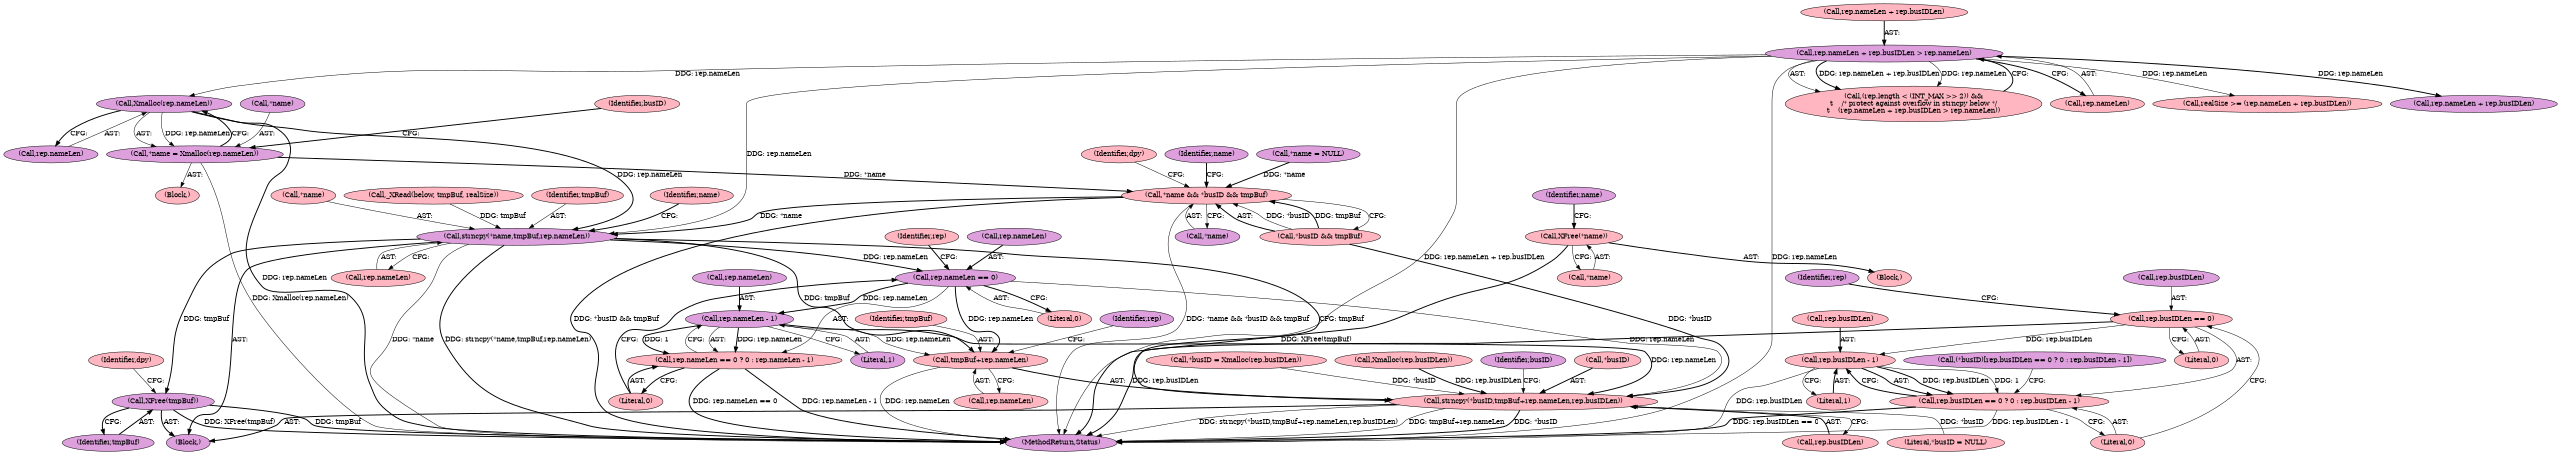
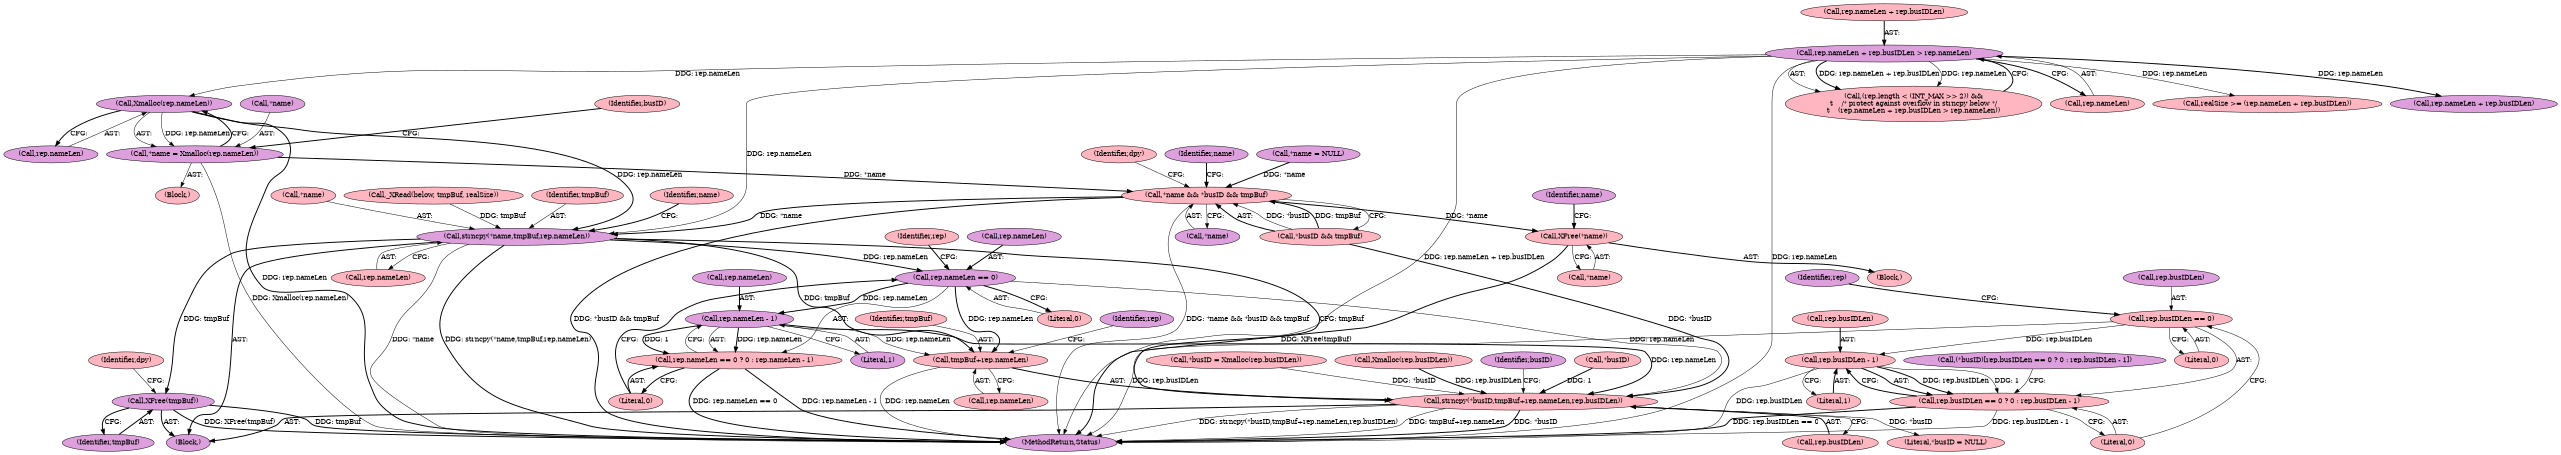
edge "(Call,*name && *busID && tmpBuf)" -> "(Call,XFree(*name))": added, label "DDG: *name"
edge "(Call,rep.busIDLen == 0)" -> "(MethodReturn,Status)": style bold -> solid
edge "(Call,*busID)" -> "(Call,strncpy(*busID,tmpBuf+rep.nameLen,rep.busIDLen))": label "AST: " -> "DDG: 1"
edge "(Literal,*busID = NULL)" -> "(Call,strncpy(*busID,tmpBuf+rep.nameLen,rep.busIDLen))": reversed
